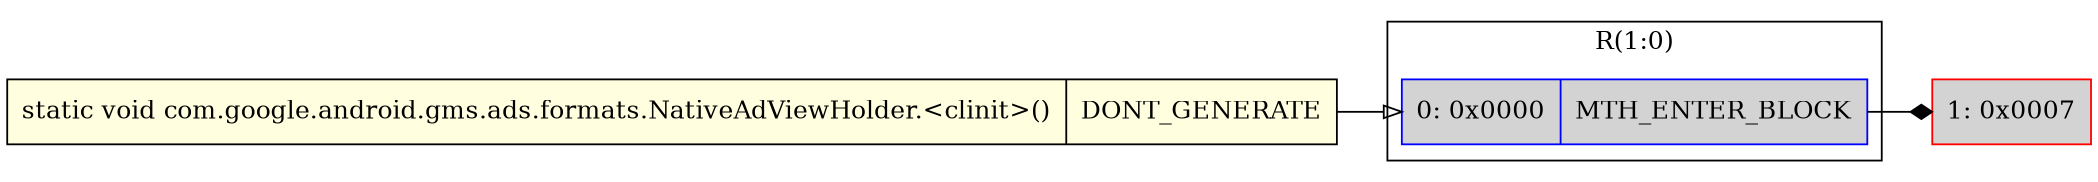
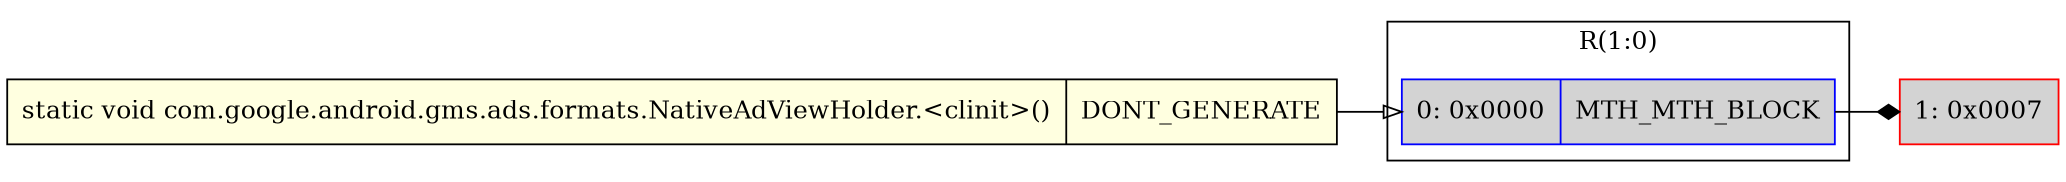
node "0: 0x0000": text "MTH_ENTER_BLOCK" -> "MTH_MTH_BLOCK"
